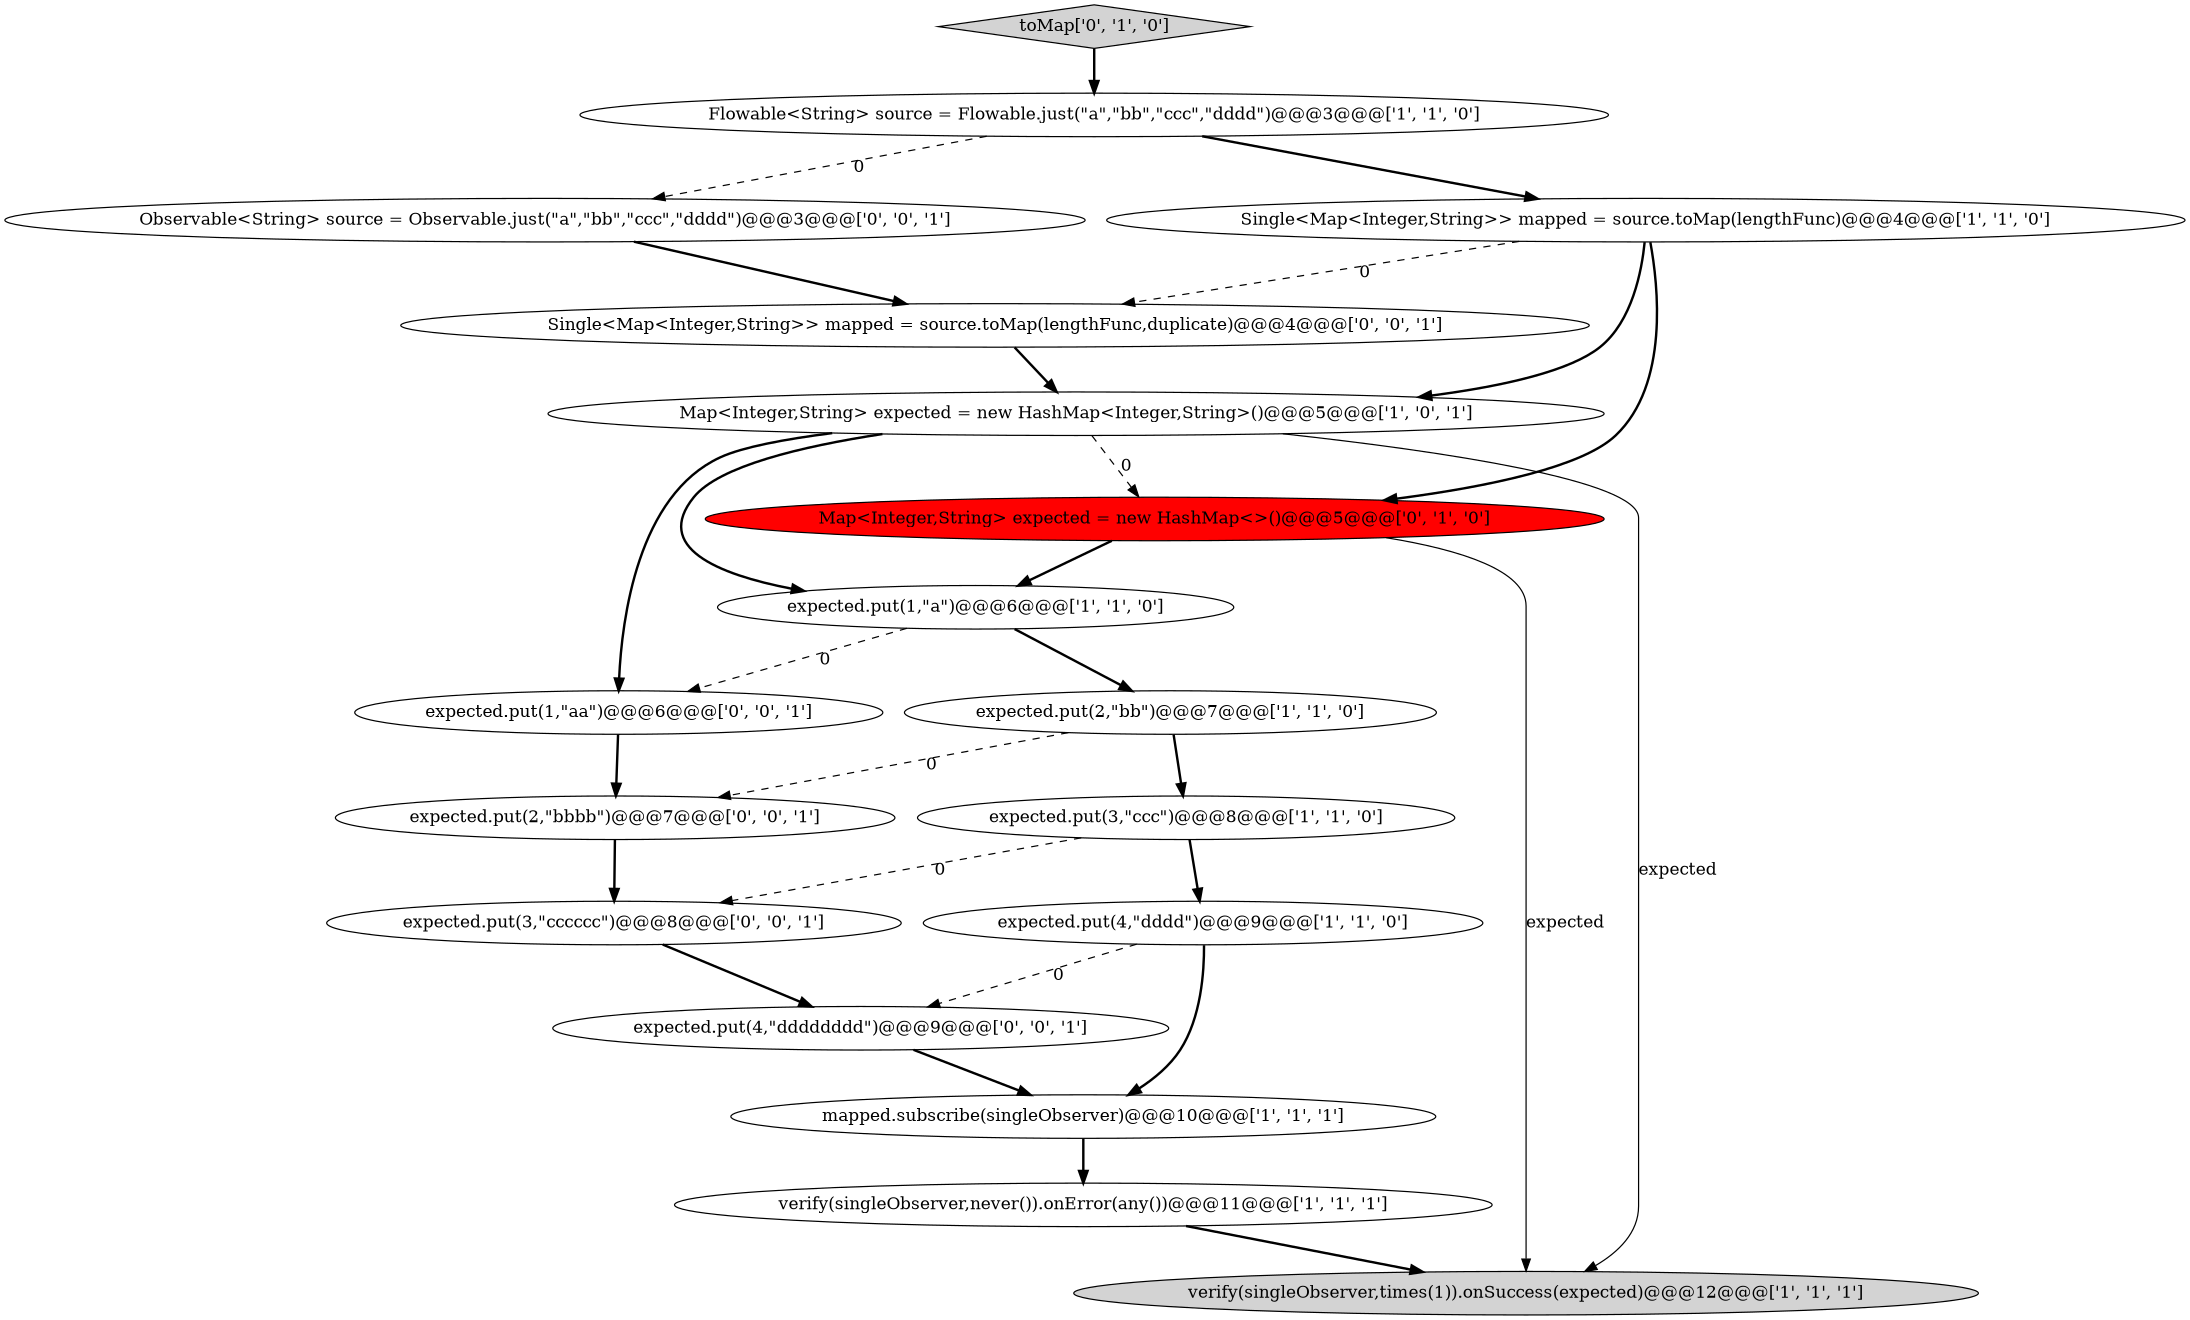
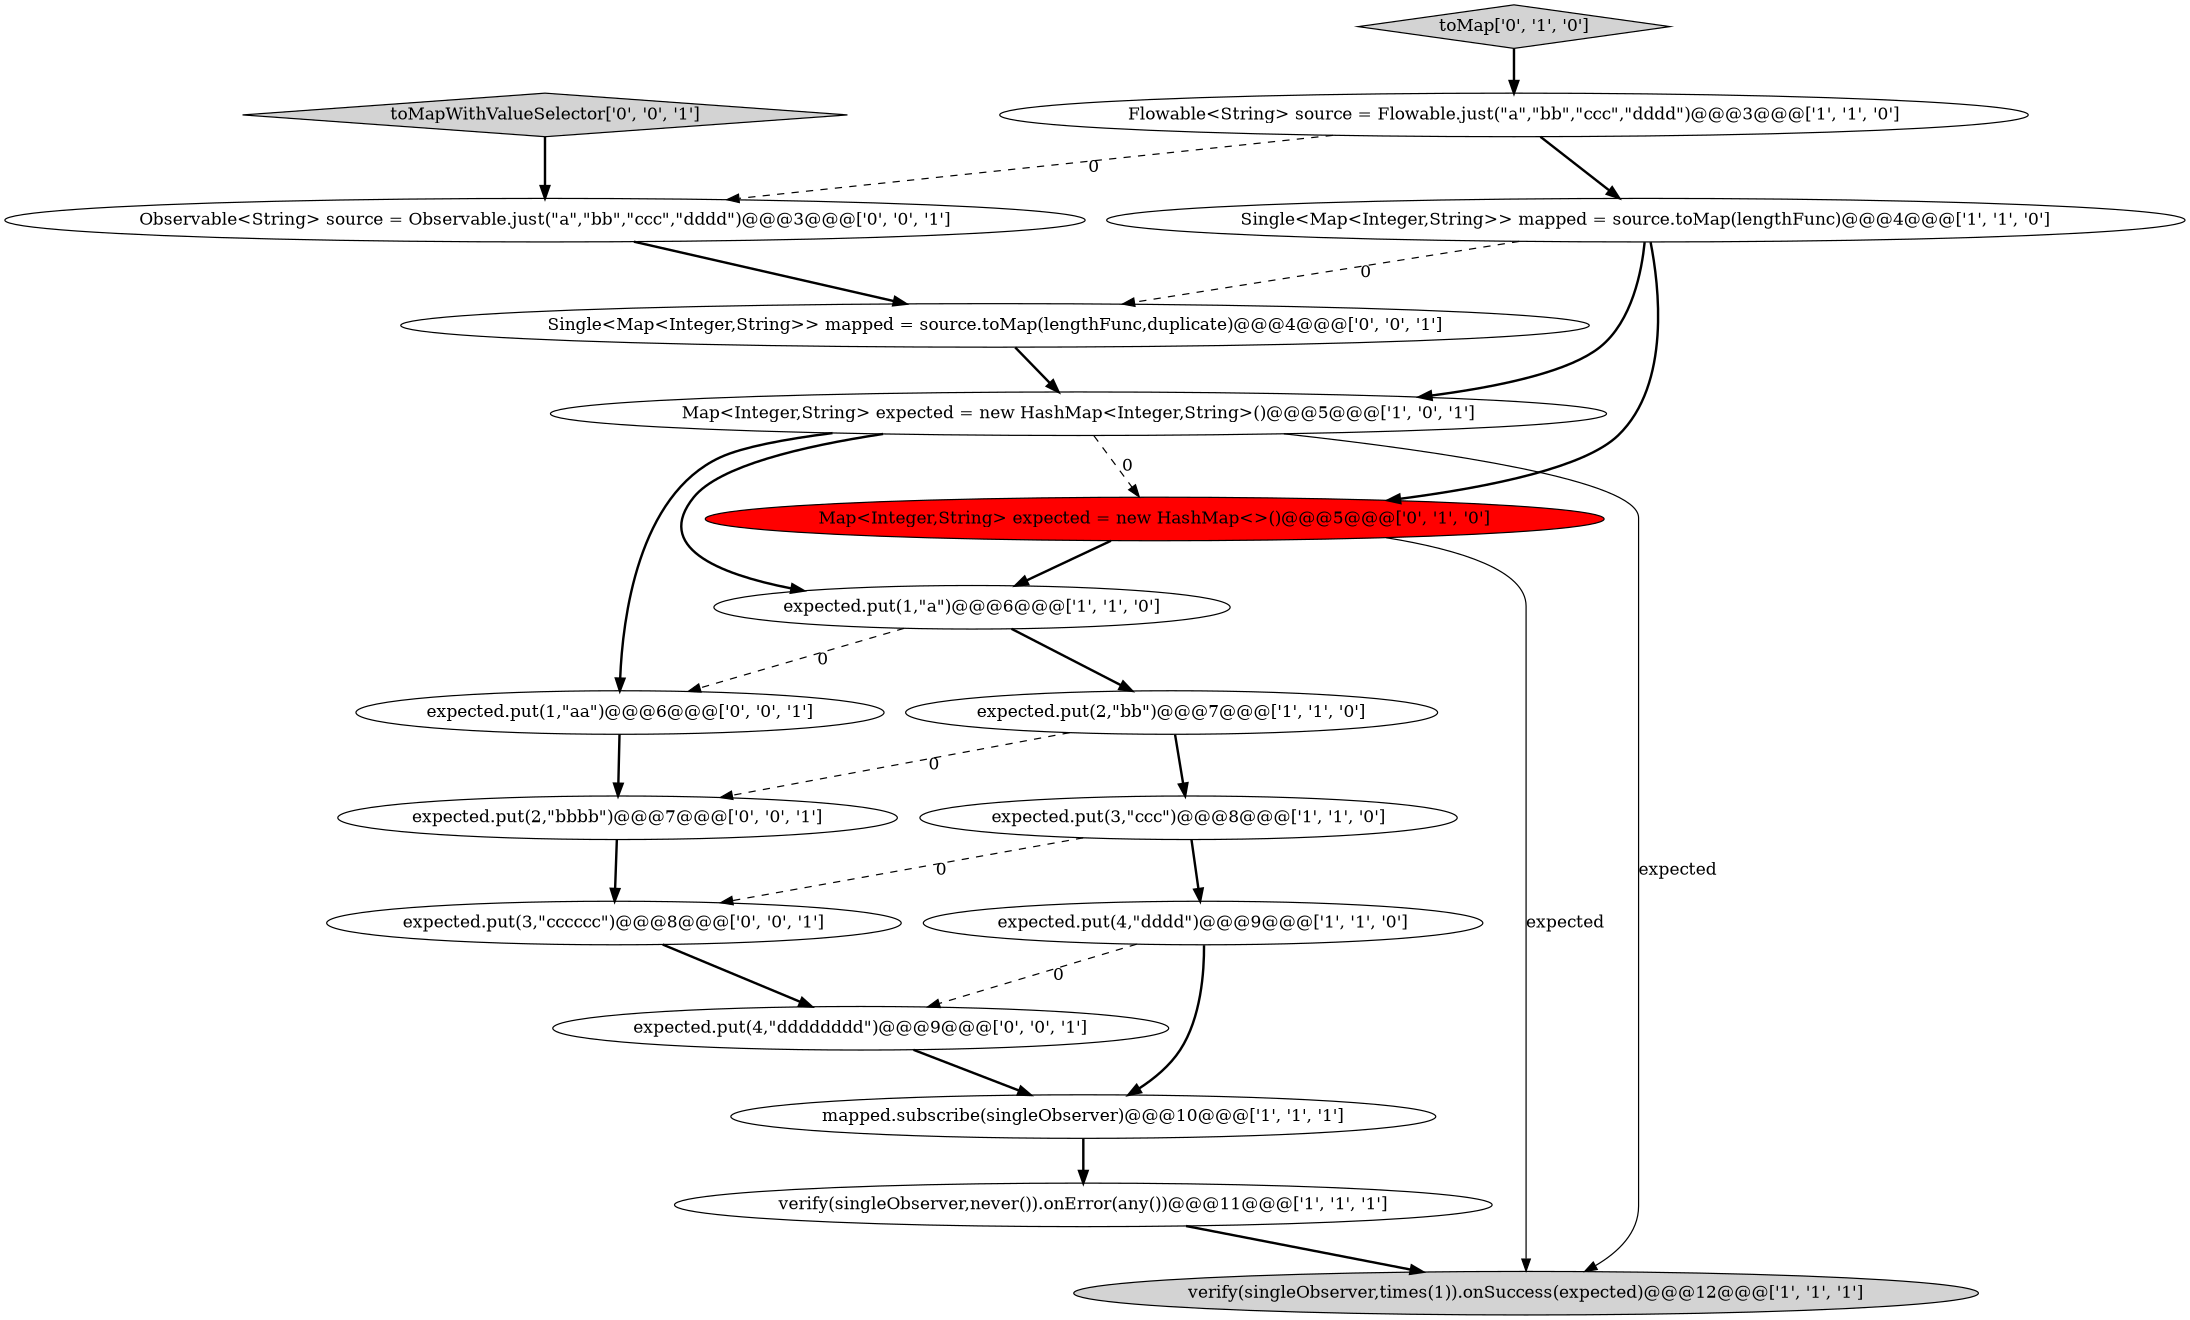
node "toMapWithValueSelector['0', '0', '1']": added
